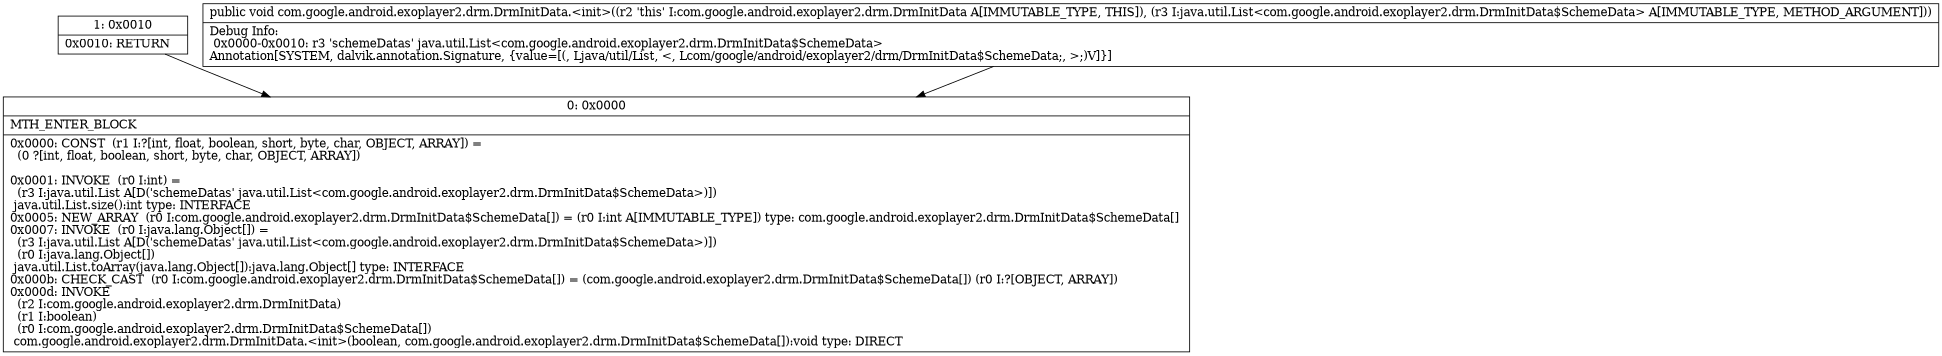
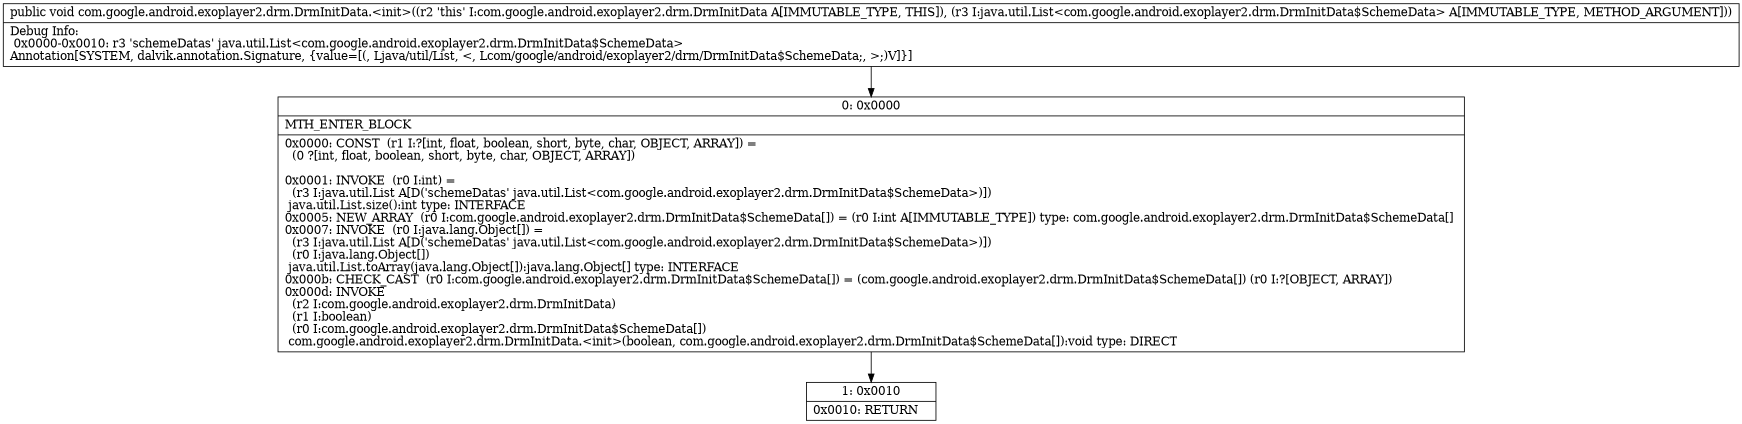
edge "1: 0x0010" -> "0: 0x0000": reversed
